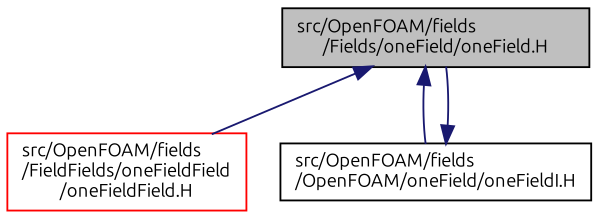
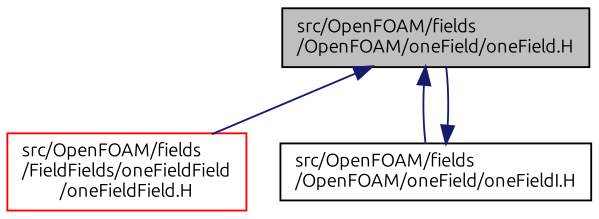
node "src/OpenFOAM/fields /Fields/oneField/oneField.H": label "src/OpenFOAM/fields /Fields/oneField/oneField.H" -> "src/OpenFOAM/fields /OpenFOAM/oneField/oneField.H"
